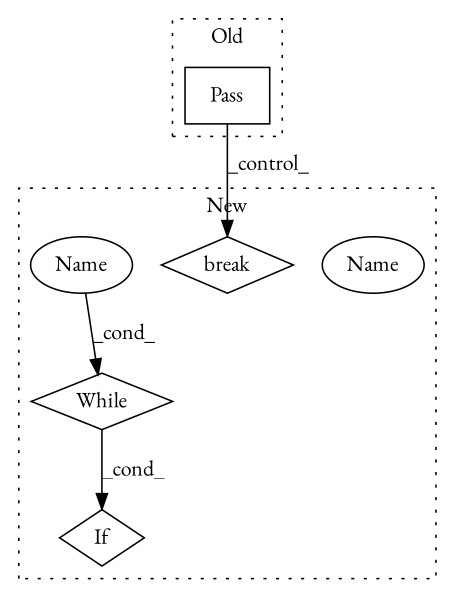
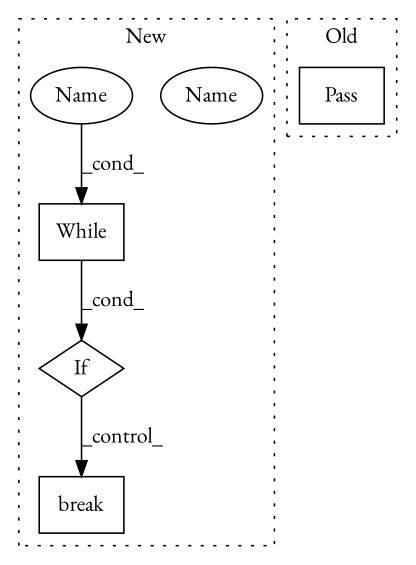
edge "Pass" -> "break": now "If" -> "break"
node "break": shape diamond -> box
node "While": shape diamond -> box
